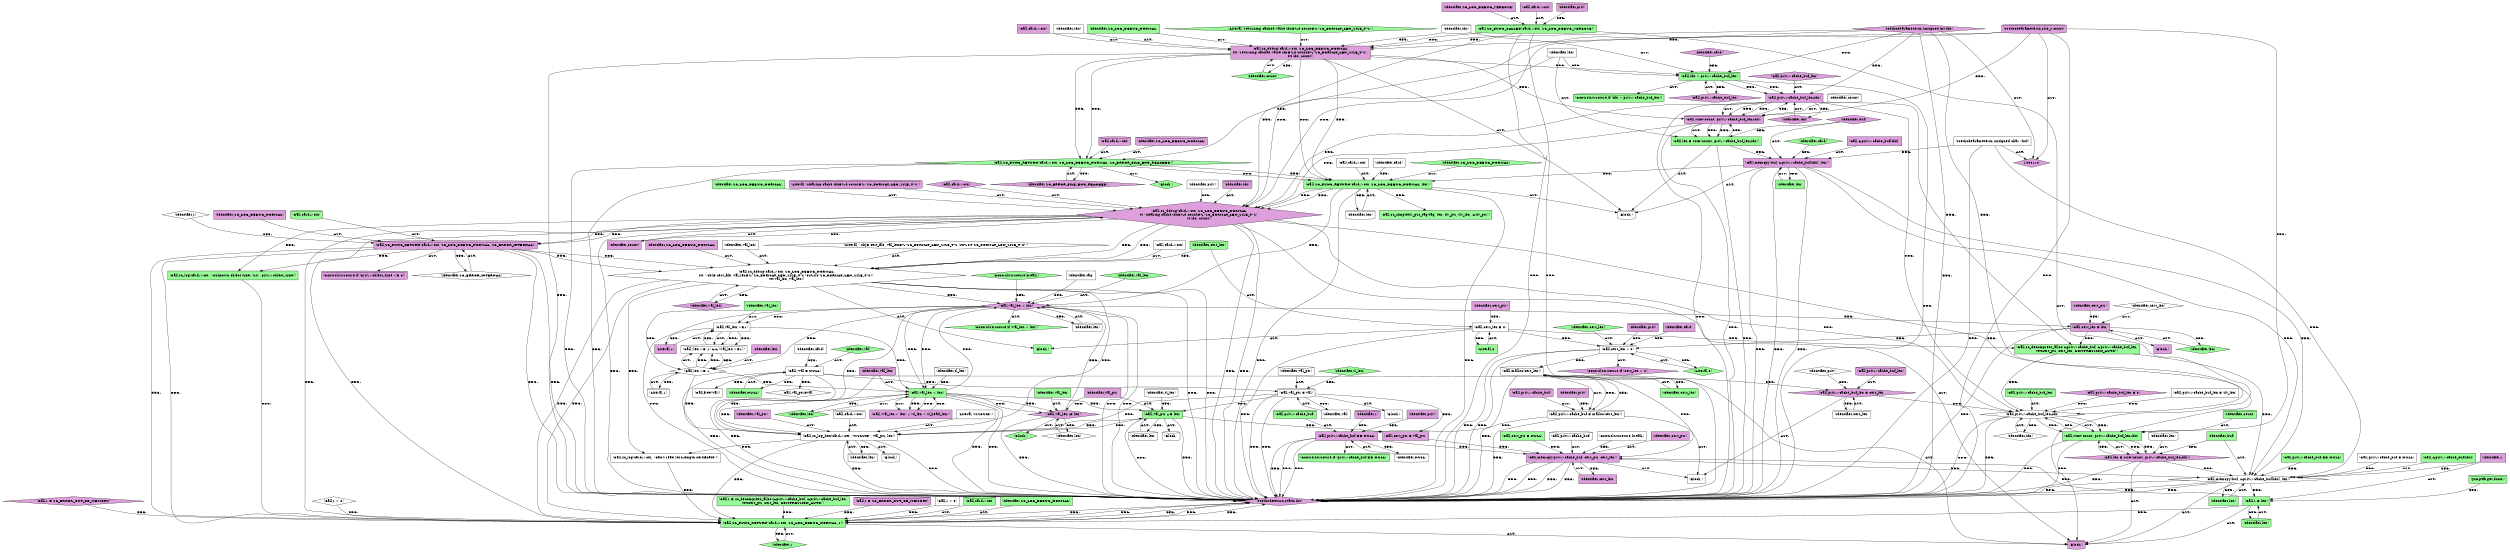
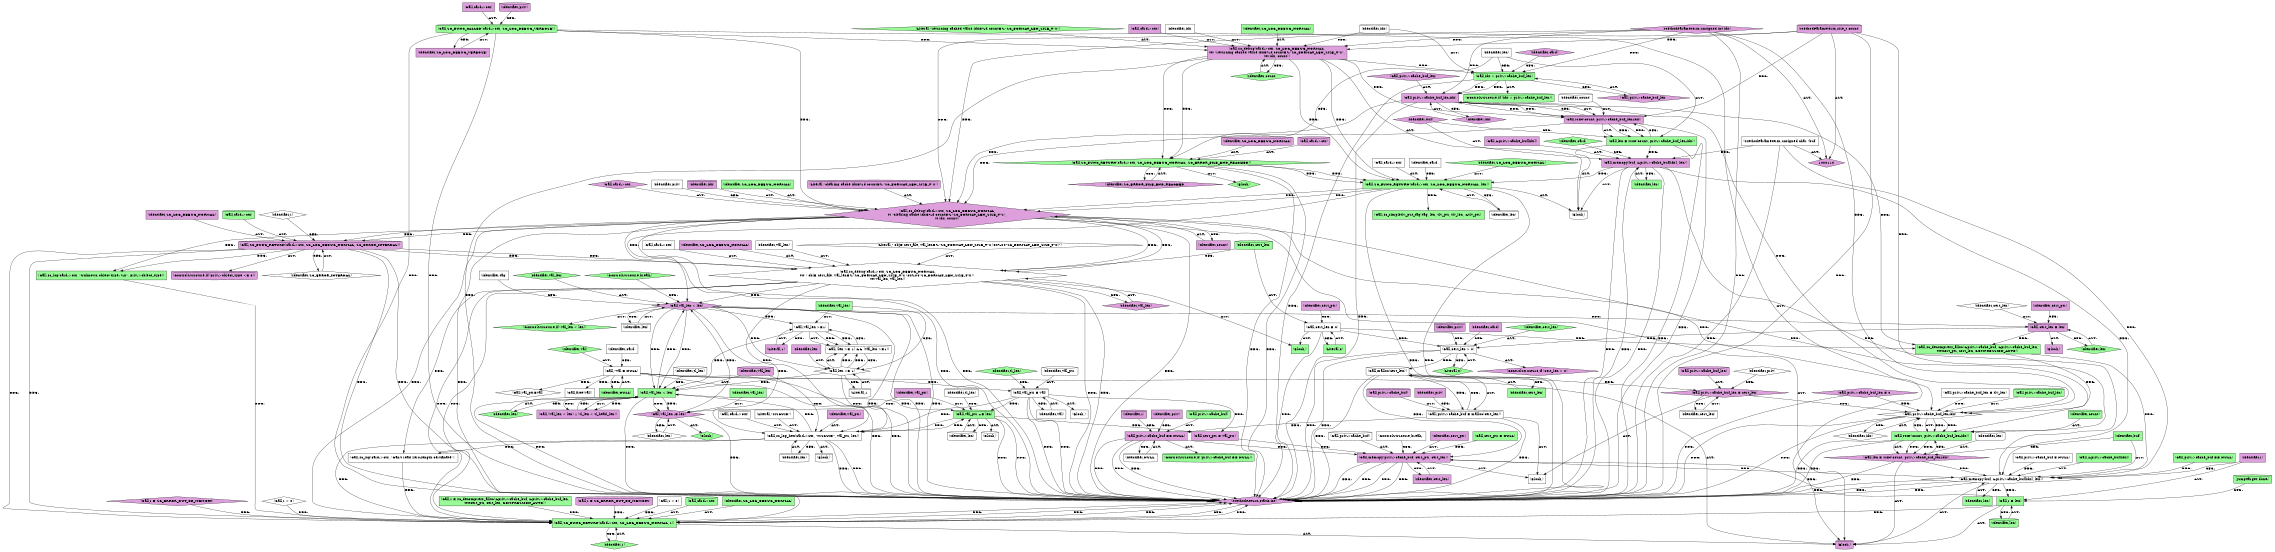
edge "(Call,SC_FUNC_CALLED(card->ctx, SC_LOG_DEBUG_VERBOSE))" -> "(Identifier,SC_LOG_DEBUG_VERBOSE)": added, label "CFG:"
edge "(Call,cert_len = len)" -> "(MethodReturn,static int)": now "(Call,priv->cache_buf_len = 0)" -> "(MethodReturn,static int)"
